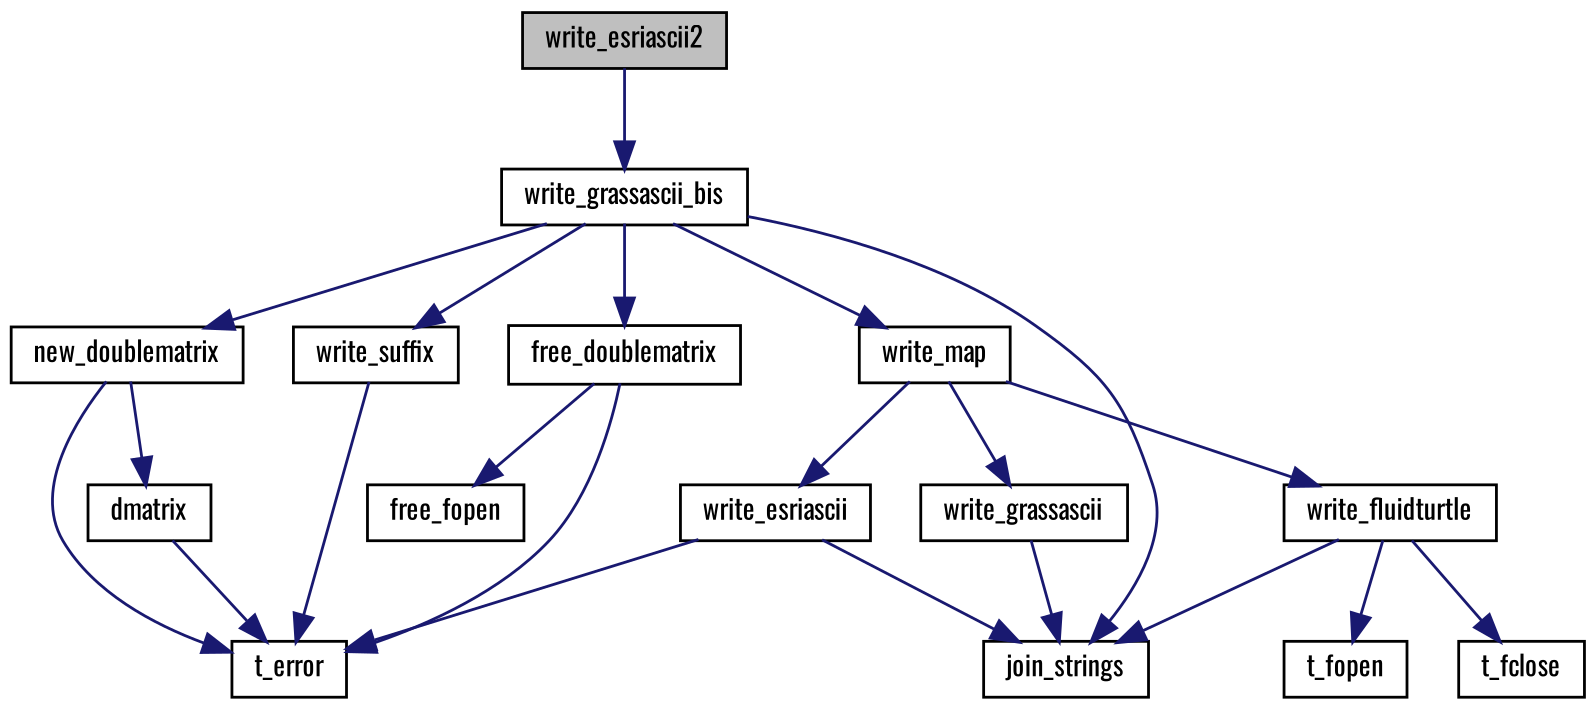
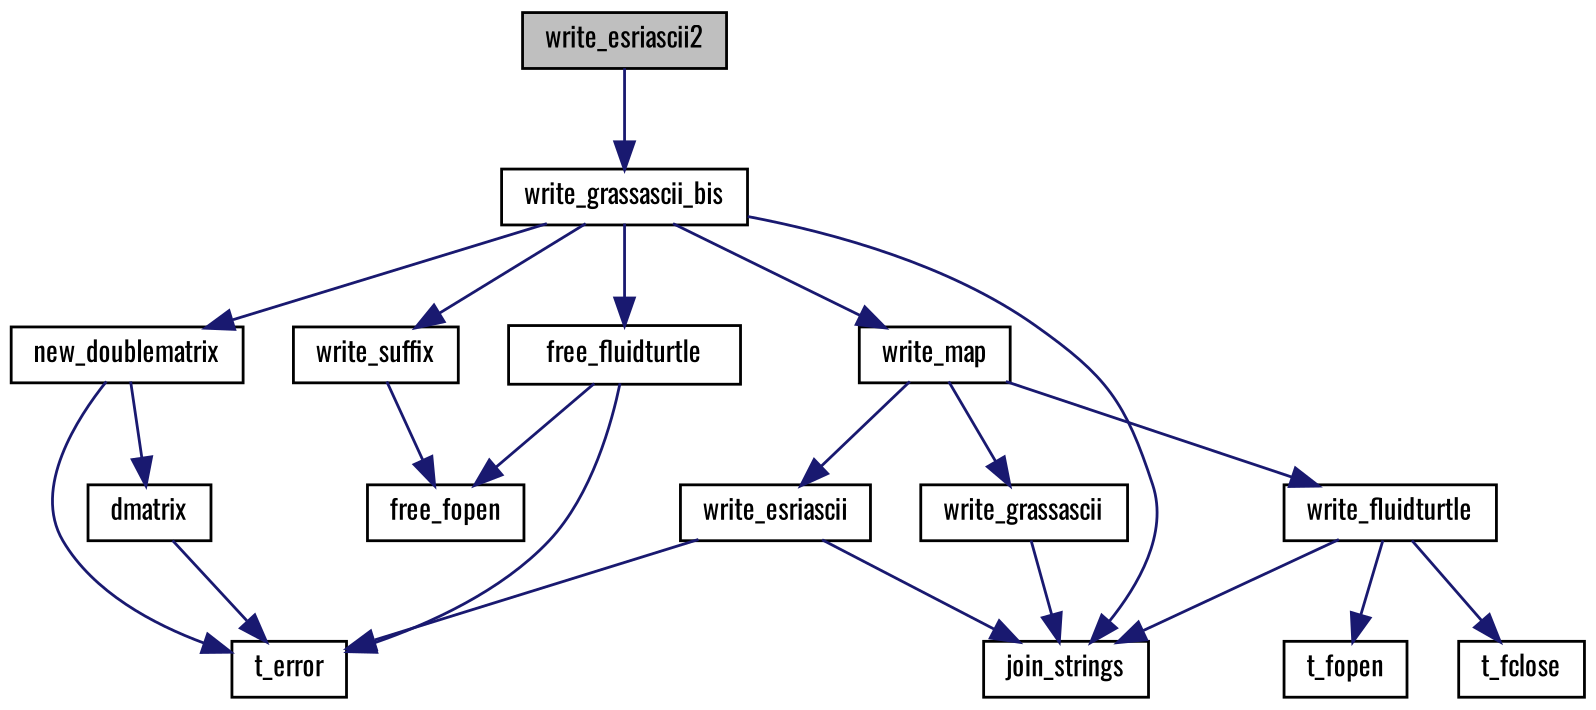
node "free_doublematrix": label "free_doublematrix" -> "free_fluidturtle"
edge "write_suffix" -> "t_error": now "write_suffix" -> "free_fopen"
